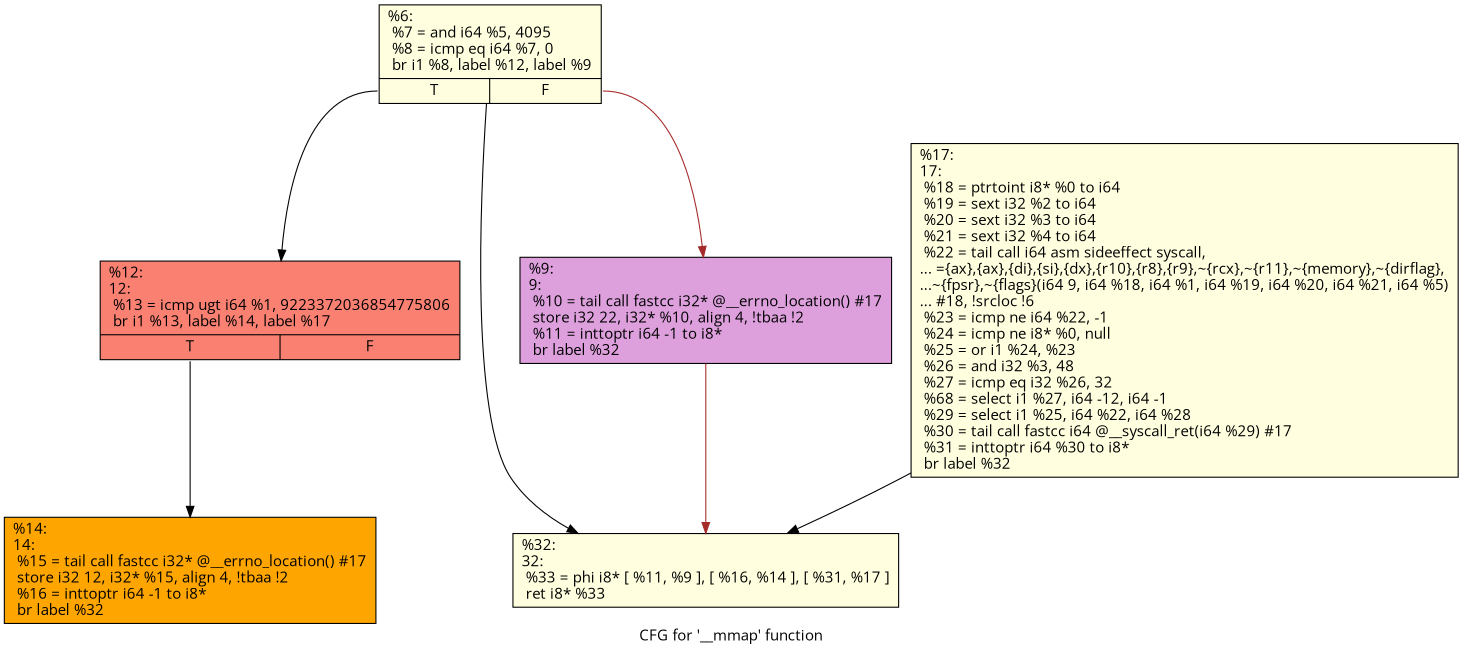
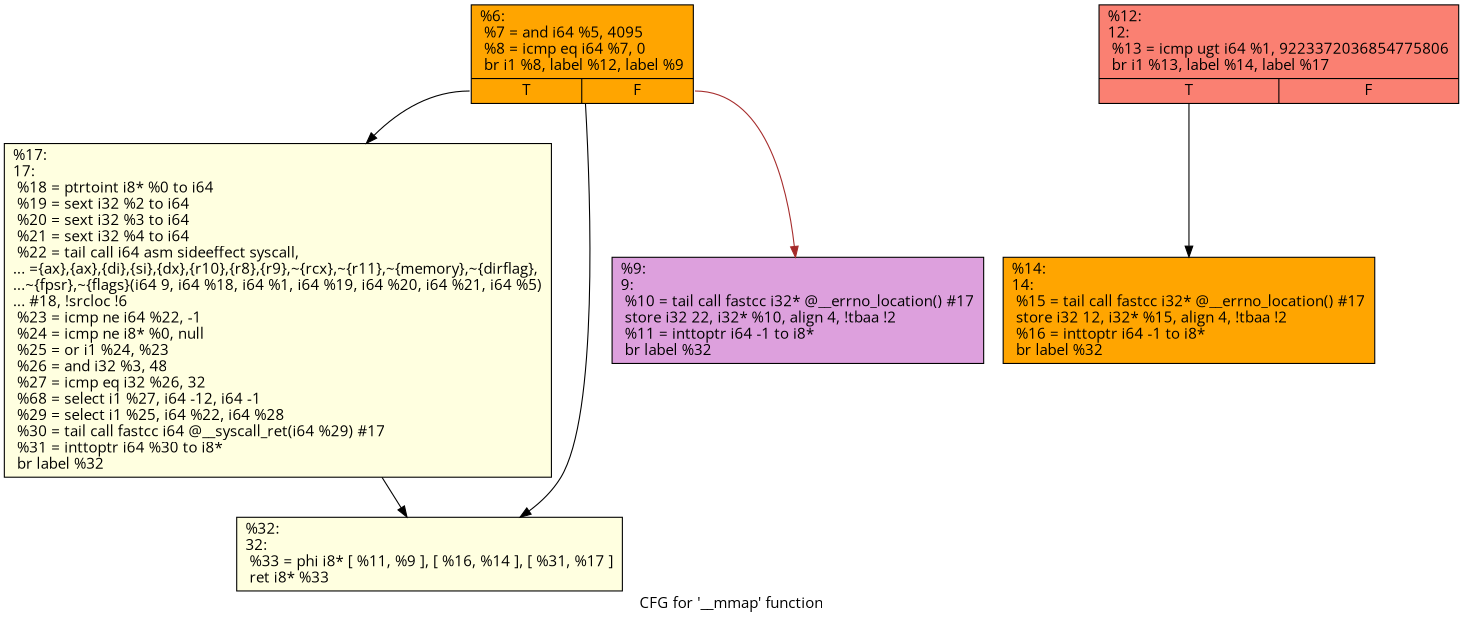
node "%6:": fillcolor lightyellow -> orange
edge "%6:" -> "%12:": now "%6:" -> "%17:"
edge "%9:" -> "%32:": removed
